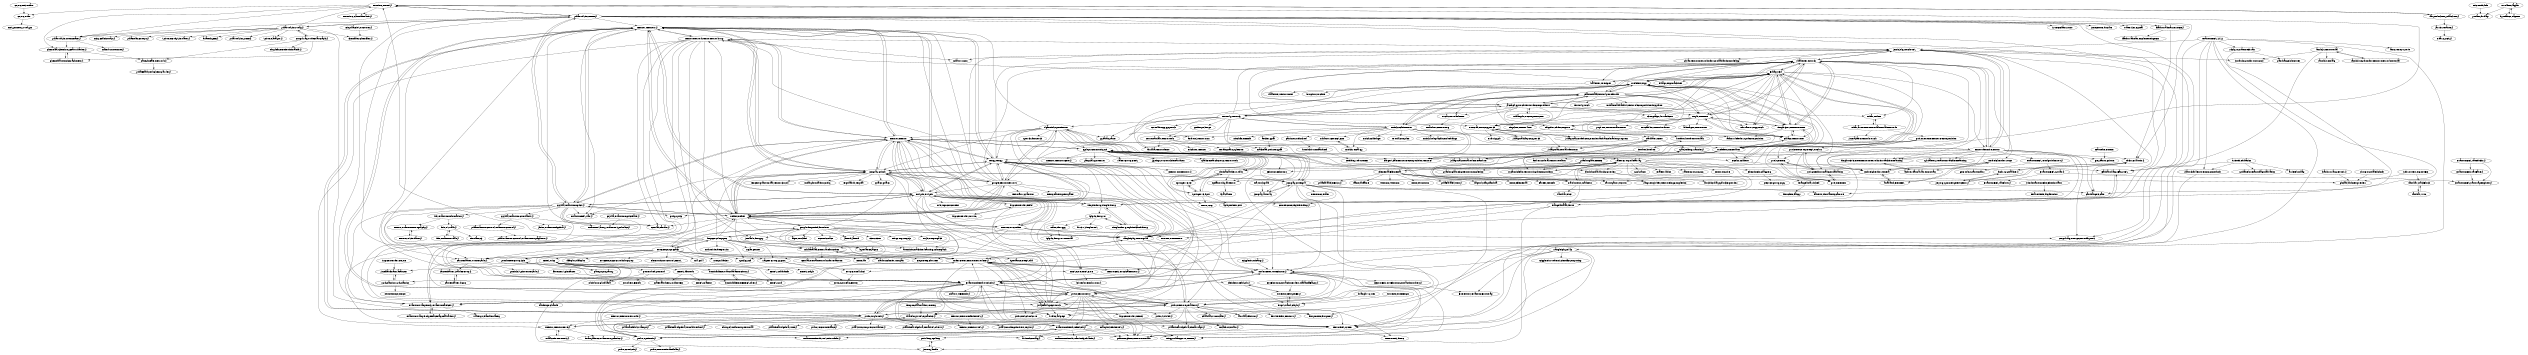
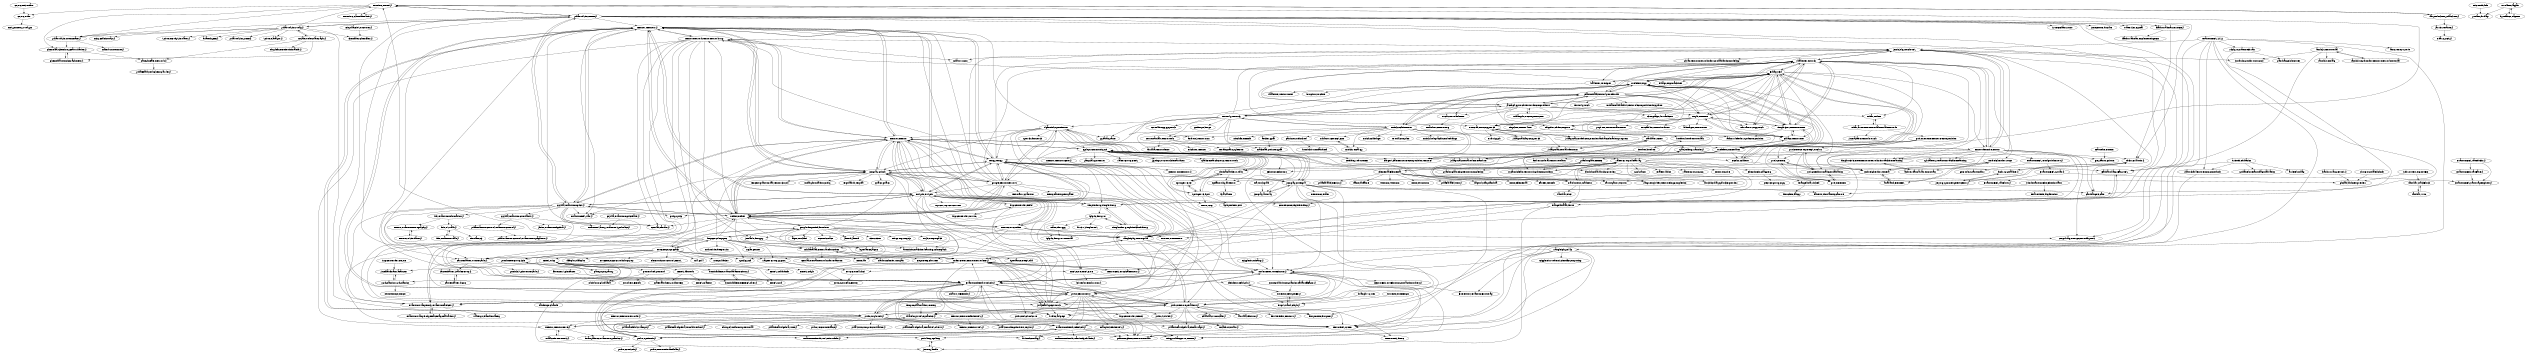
node "JuliaFolds/FLoops.jl": removed
node "congzlwag/MolecularGraph.jl": label "congzlwag/MolecularGraph.jl" -> "mojaie/MolecularGraph.jl"
edge "oseledets/ttpy" -> "ahwillia/tensor-demo": now "oseledets/ttpy" -> "PGelss/scikit_tt"
node "ode/topocm_content": label "ode/topocm_content" -> "topocm/topocm_content"
node "OMEinsumContractionOrders/KadanoffBaym.jl": label "OMEinsumContractionOrders/KadanoffBaym.jl" -> "NonequilibriumDynamics/KadanoffBaym.jl"
edge "under-Peter/TensorNetworkAD.jl" -> "TensorBFS/cMPO": now "under-Peter/TensorNetworkAD.jl" -> "psi-rking/optking"
